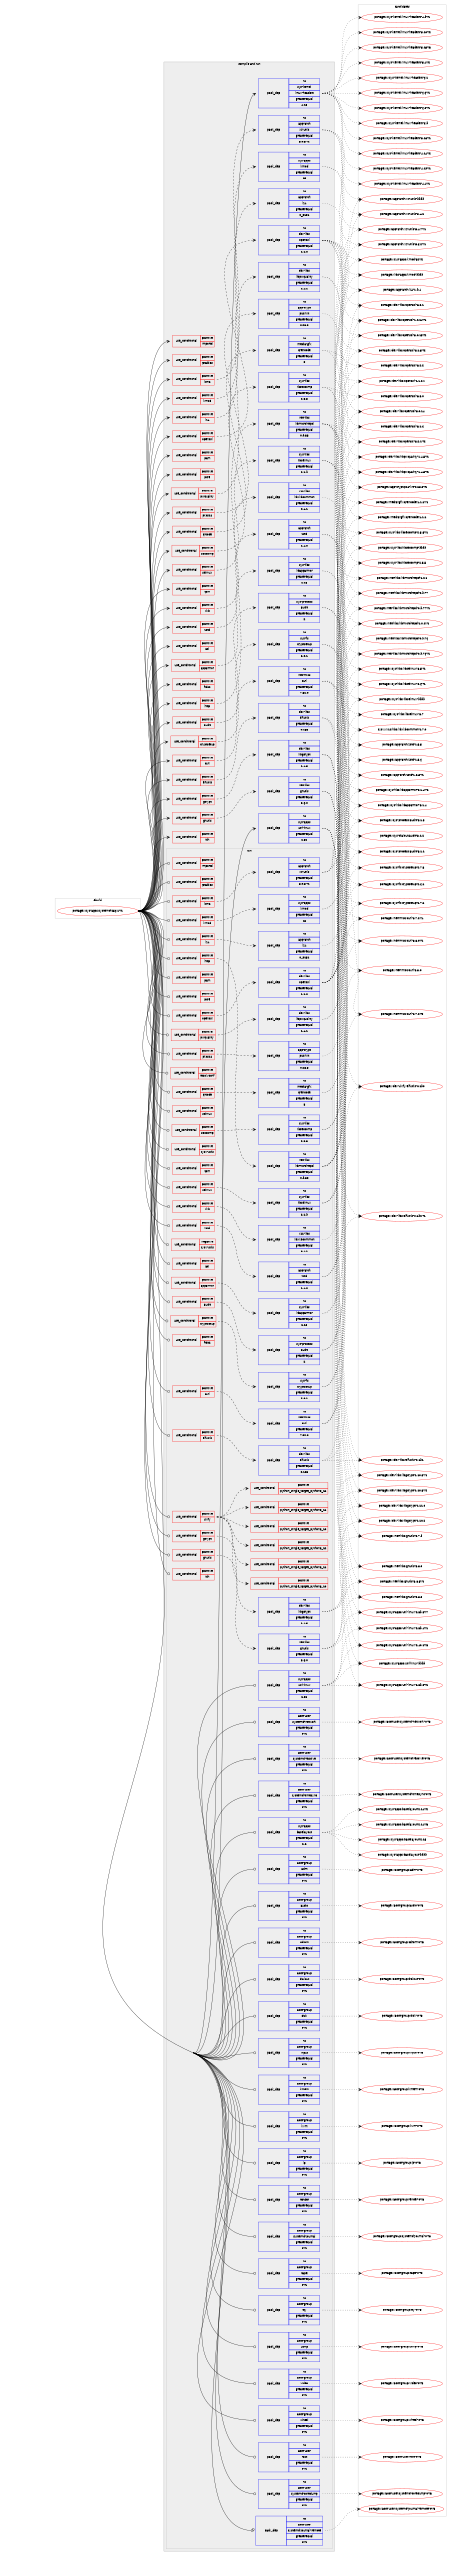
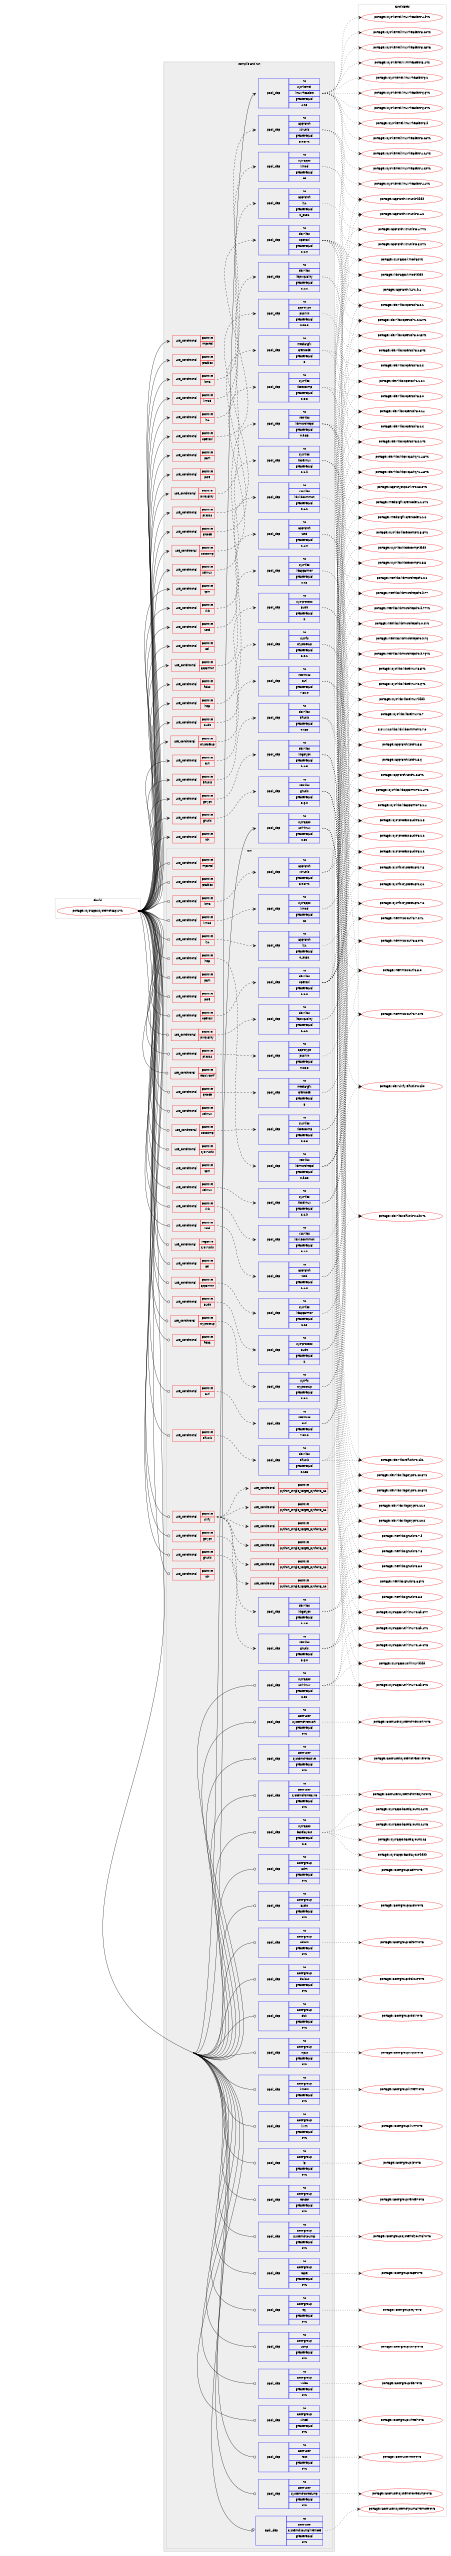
node "portage://sys-kernel/linux-headers-5.4-r2": label "portage://sys-kernel/linux-headers-5.4-r2" -> "portage://sys-kernel/kvm-headers-5.4-r2"
node "portage://sys-dialout/audit-3.1.2": label "portage://sys-dialout/audit-3.1.2" -> "portage://sys-process/audit-3.1.2"
node "portage://net-libs/gnutls-3.7.8": added
node "portage://acct-group/video-0-r3": label "portage://acct-group/video-0-r3" -> "portage://acct-group/dev-0-r3"
